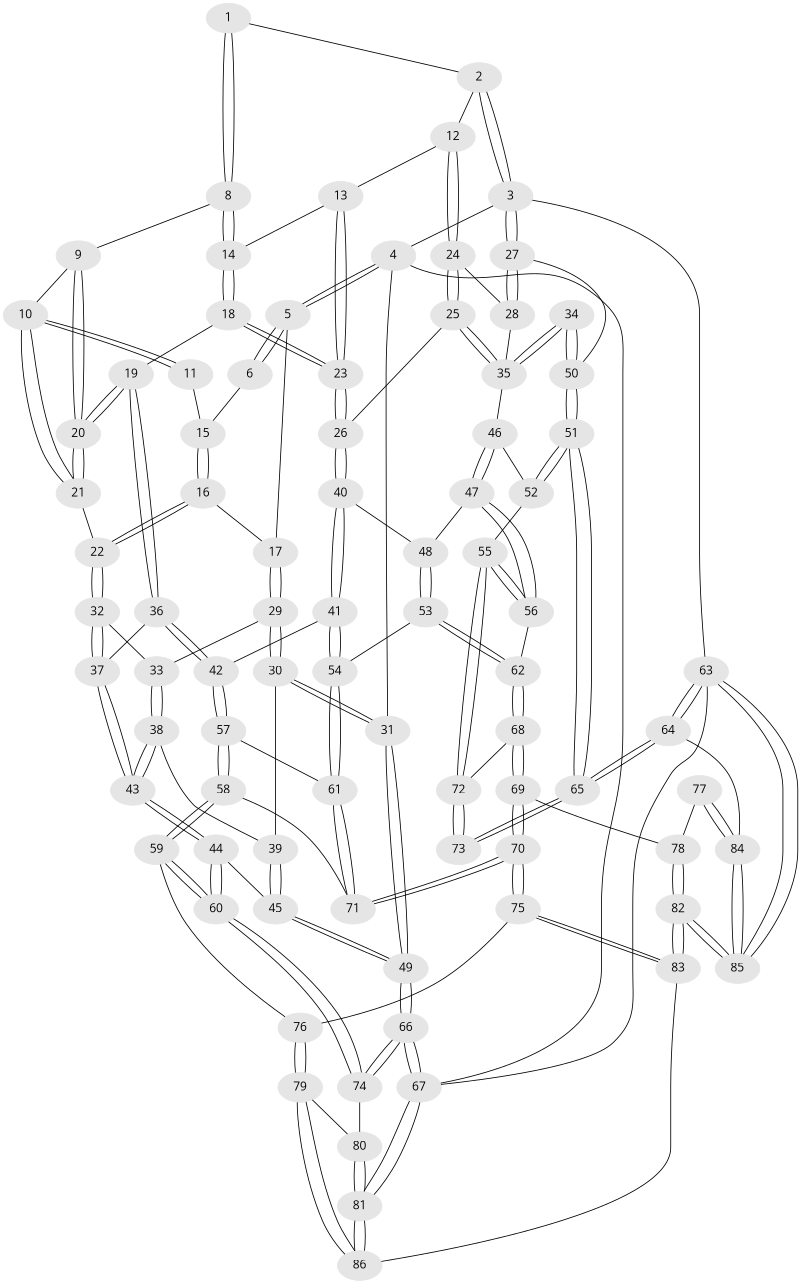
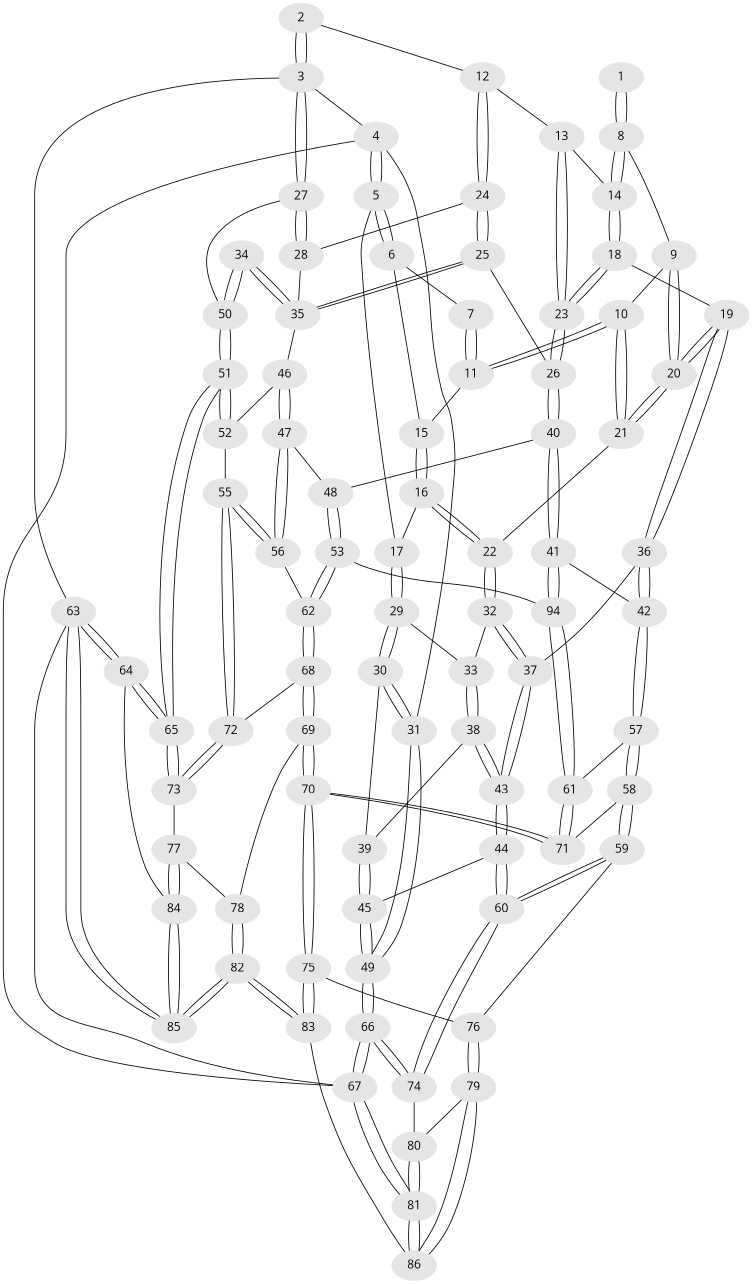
edge "1" -- "2": removed
node "7": added
node "54": label "54" -> "94"
edge "73" -- "77": added
